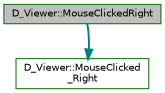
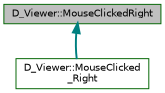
edge "D_Viewer::MouseClickedRight" -> "D_Viewer::MouseClicked _Right": reversed
